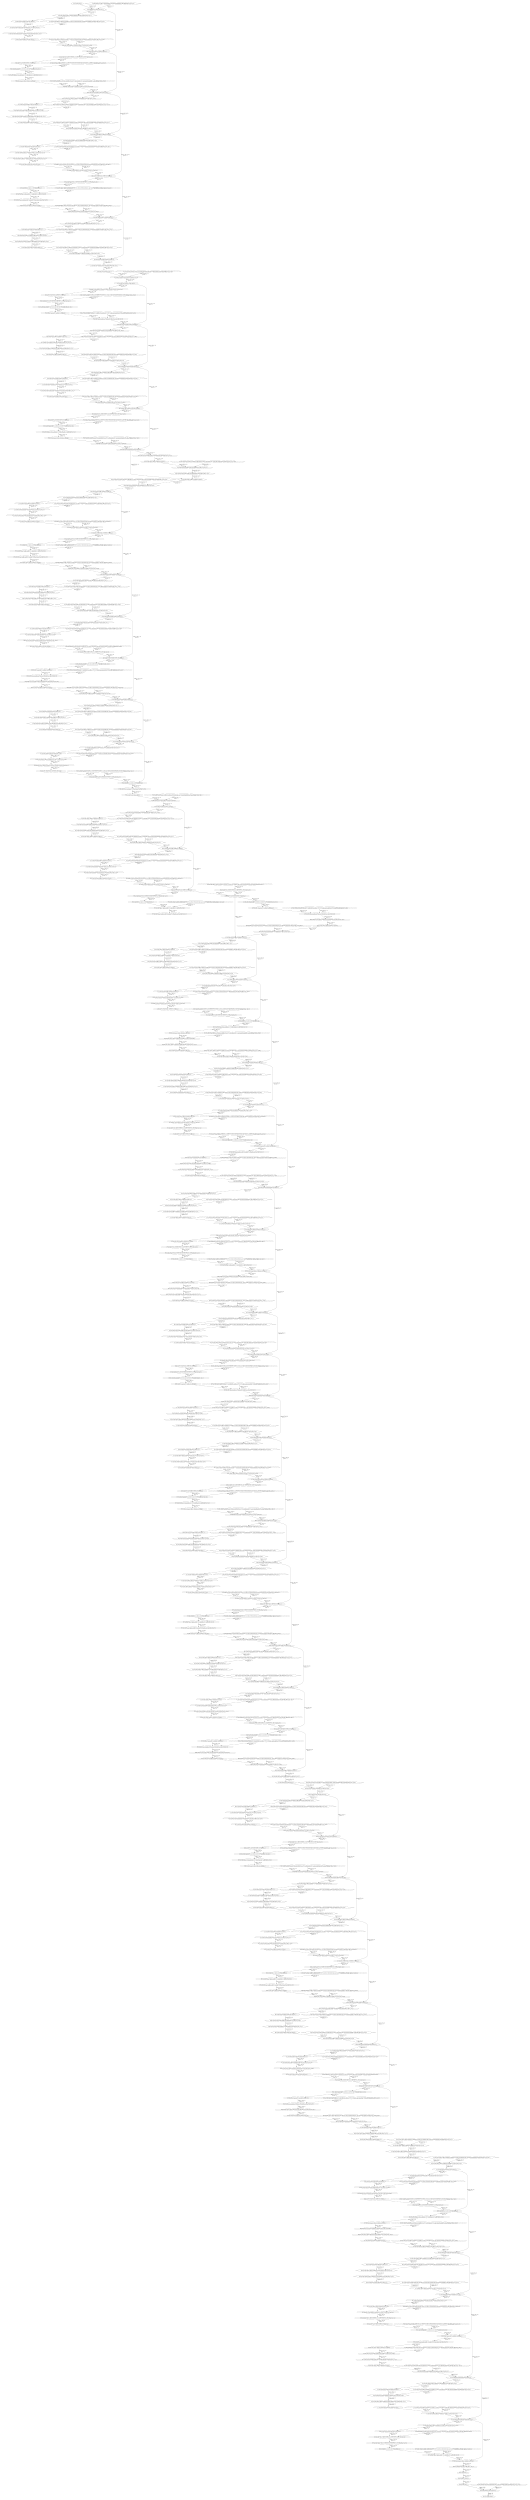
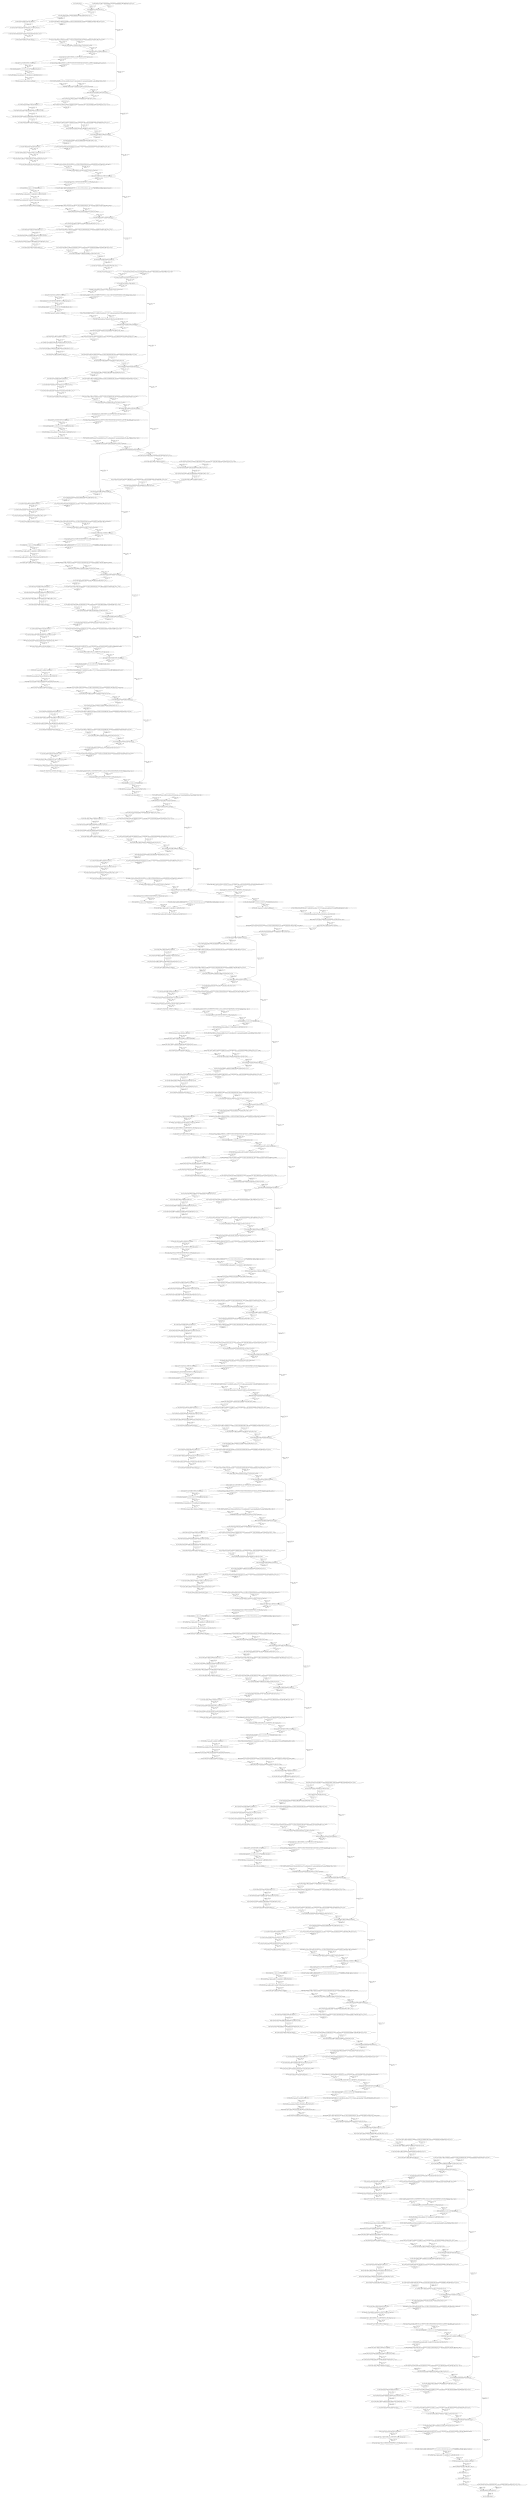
edge "97 DenseNet/Sequential[dense2]/Bottleneck[3]/cat_0" -> "103 DenseNet/Sequential[dense2]/Bottleneck[4]/relu_1": now "97 DenseNet/Sequential[dense2]/Bottleneck[3]/cat_0" -> "106 DenseNet/Sequential[dense2]/Bottleneck[4]/cat_0"
node "536 DenseNet/Sequential[dense4]/Bottleneck[15]/relu_1": removed
